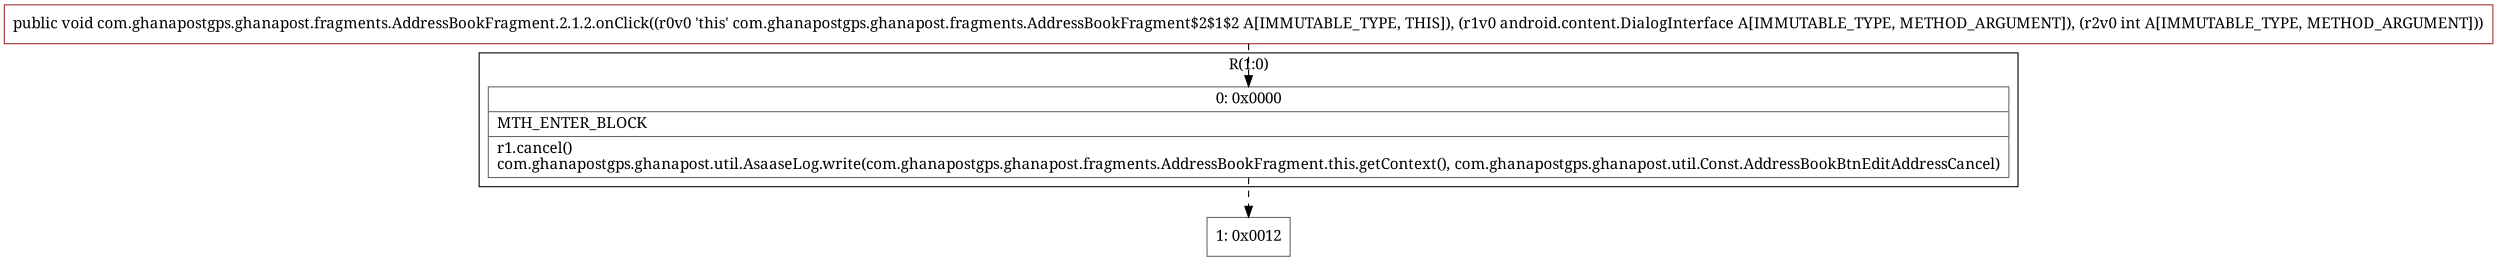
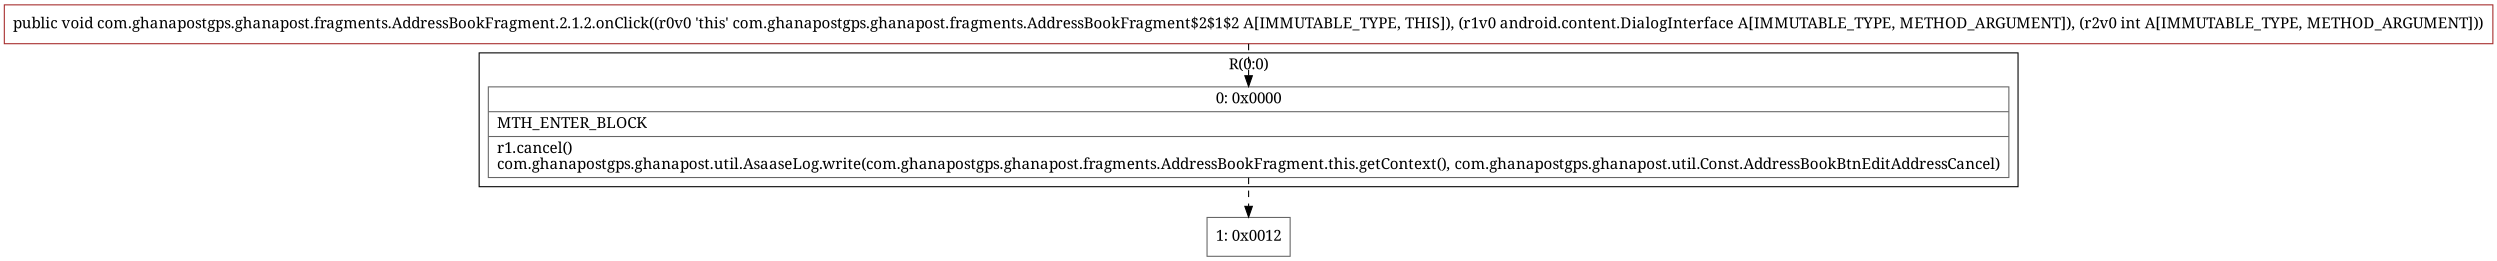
cluster "R(1:0)": label "R(1:0)" -> "R(0:0)"
